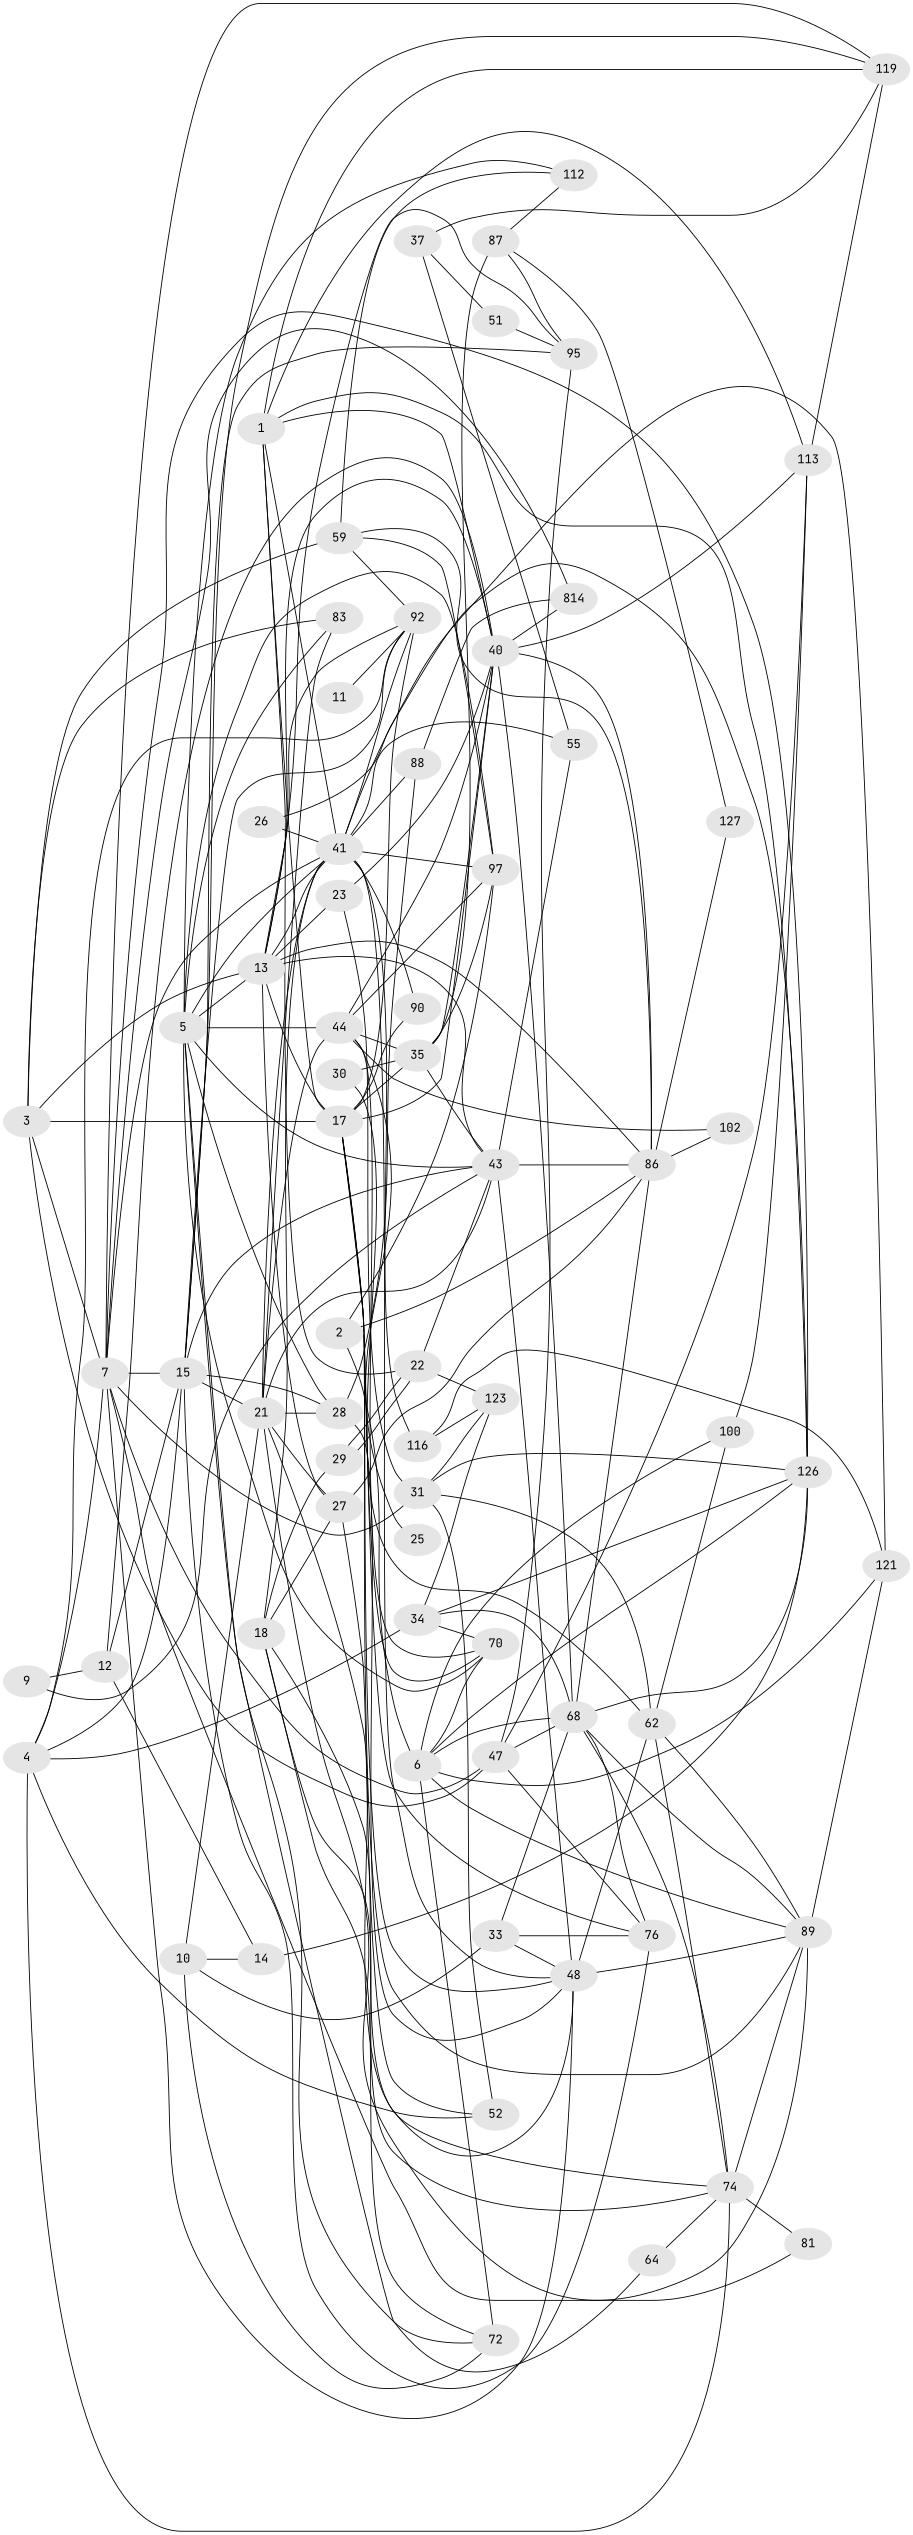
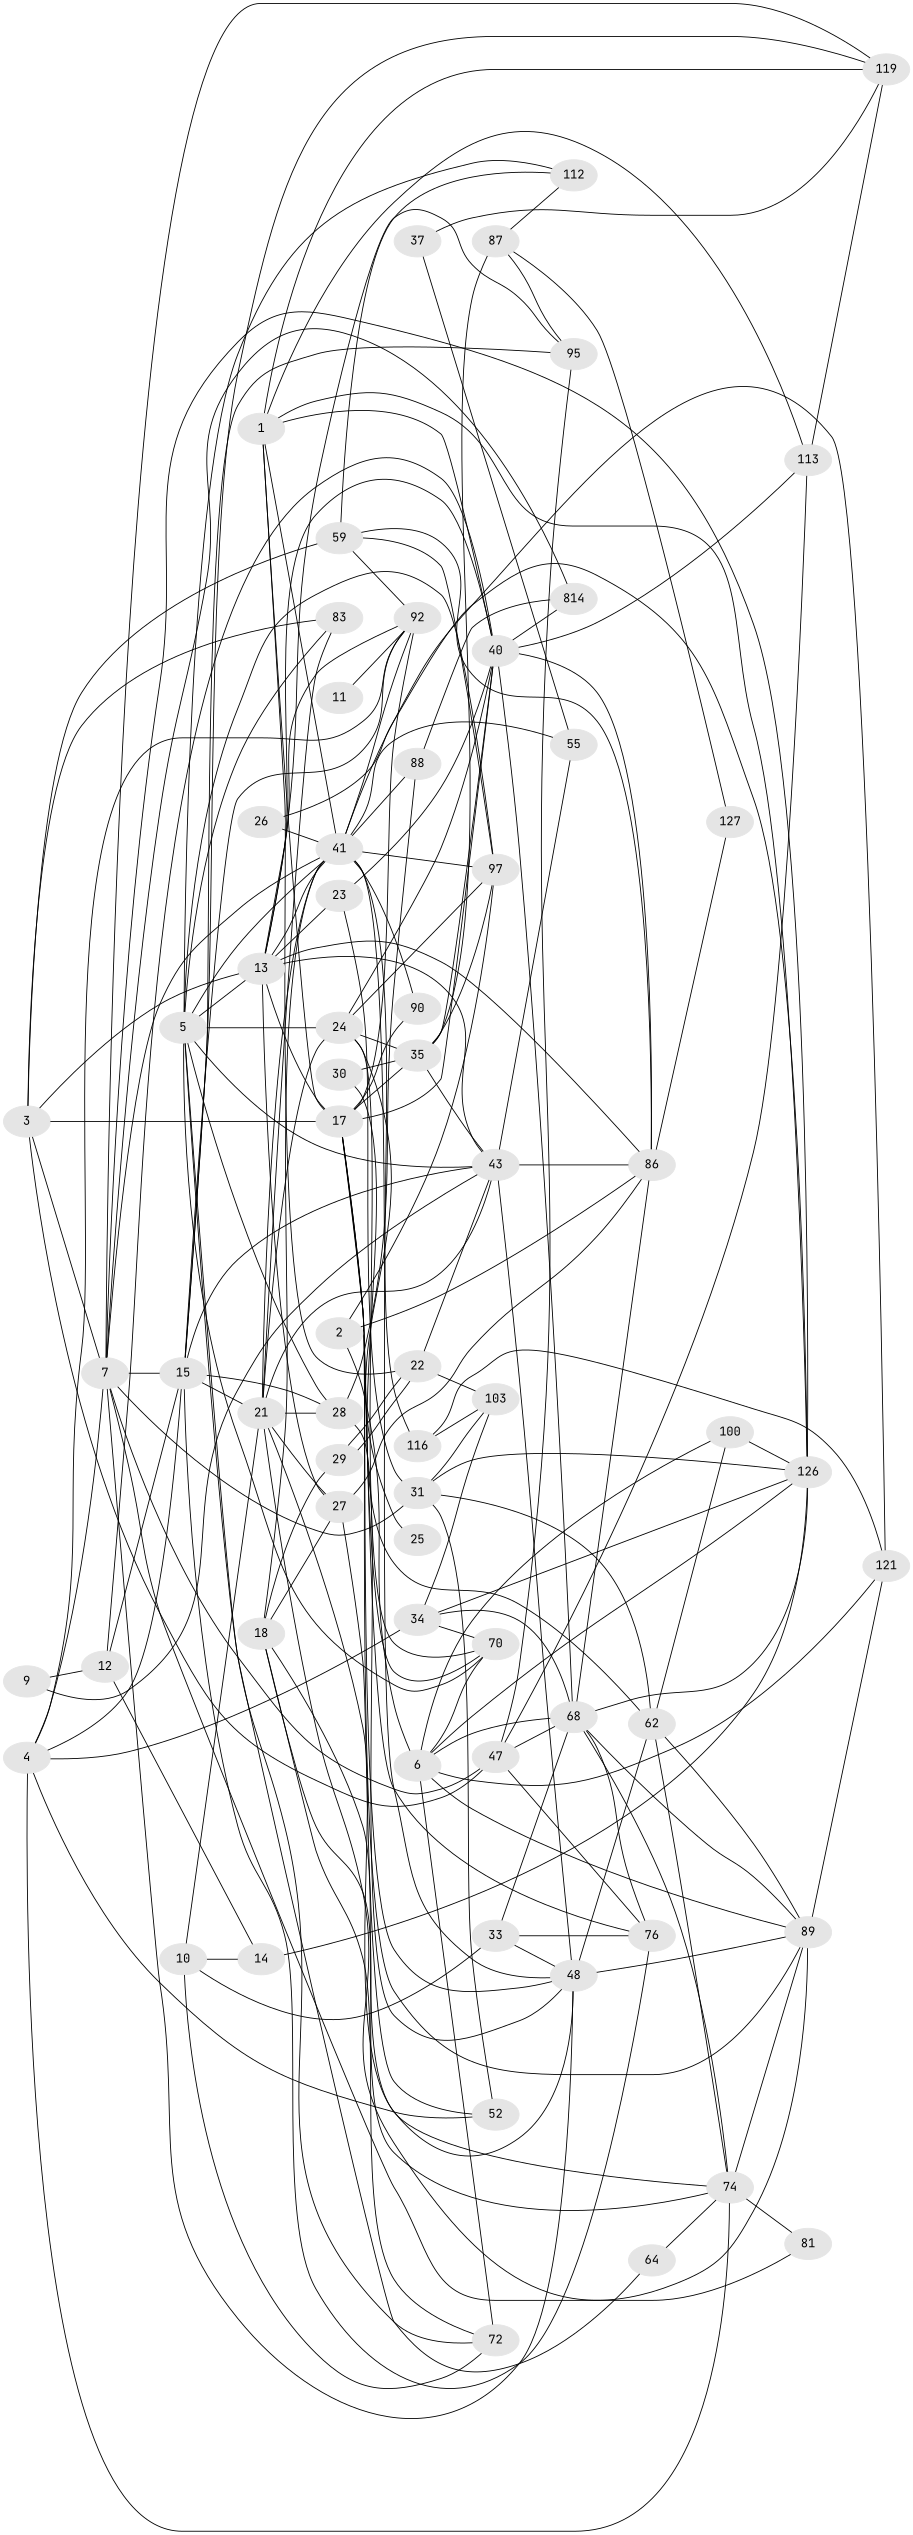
node "51": removed
edge "113" -- "100": now "126" -- "100"
node "44": label "44" -> "24"
node "102": removed
node "123": label "123" -> "103"
